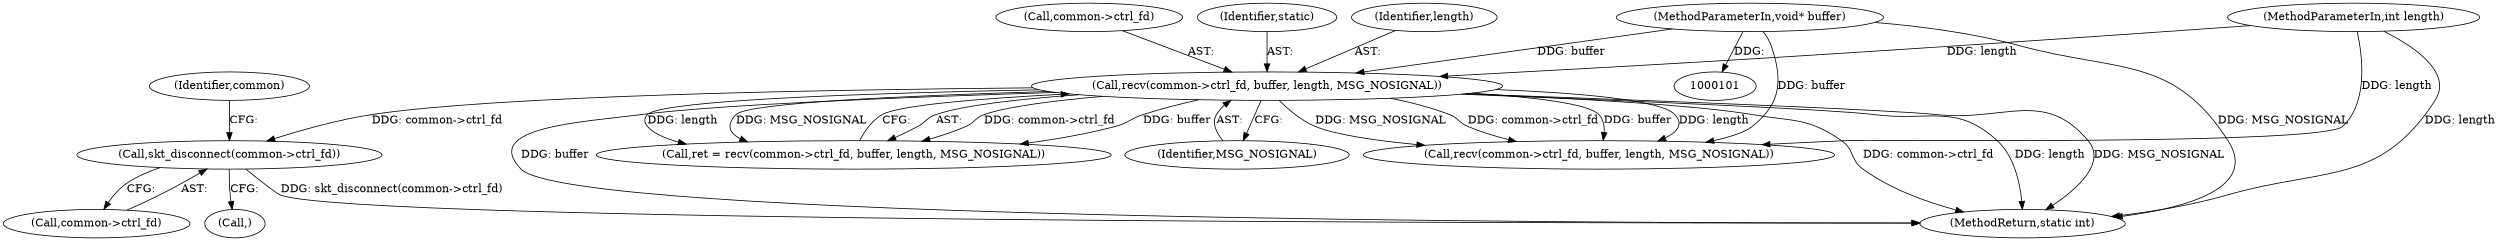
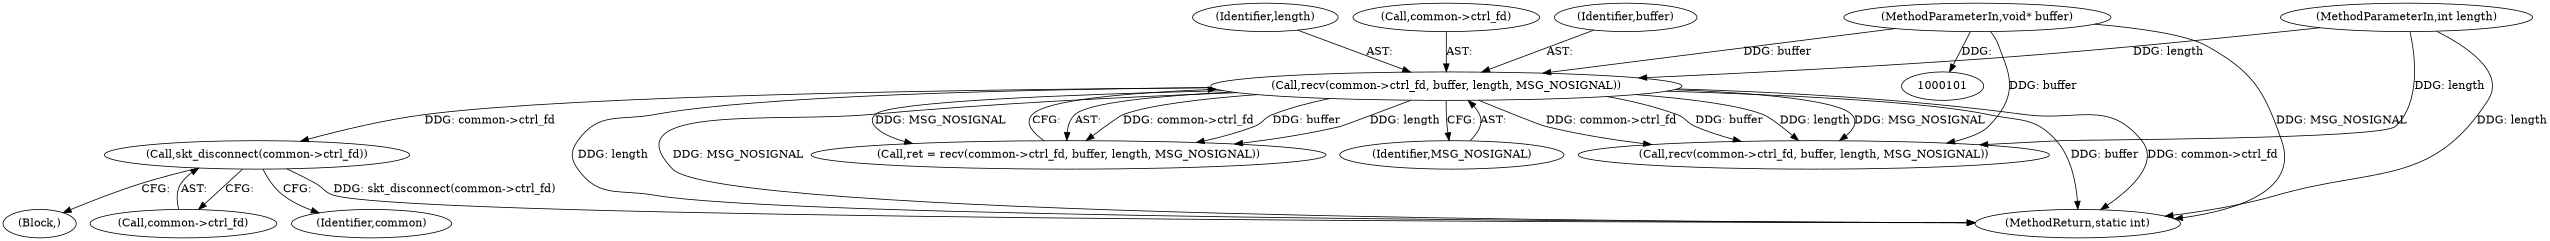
node "(Identifier,static)": label "(Identifier,static)" -> "(Identifier,buffer)"
edge "(Identifier,common)" -> "(Call,skt_disconnect(common->ctrl_fd))": reversed
node "(Call,)": label "(Call,)" -> "(Block,)"
